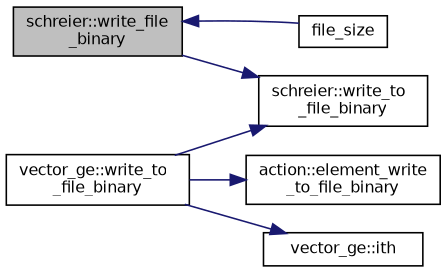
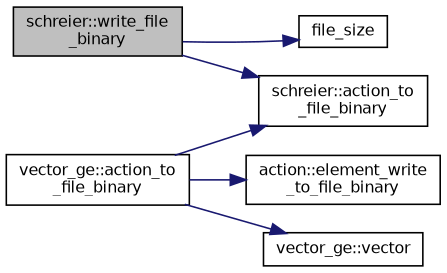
edge "file_size" -> "schreier::write_file _binary": reversed
node "schreier::write_to _file_binary": label "schreier::write_to _file_binary" -> "schreier::action_to _file_binary"
node "vector_ge::write_to _file_binary": label "vector_ge::write_to _file_binary" -> "vector_ge::action_to _file_binary"
node "vector_ge::ith": label "vector_ge::ith" -> "vector_ge::vector"
